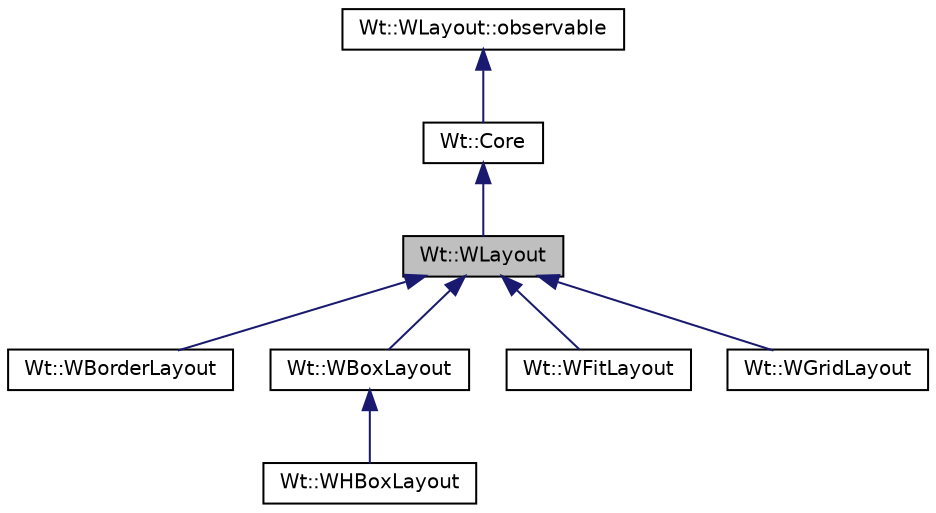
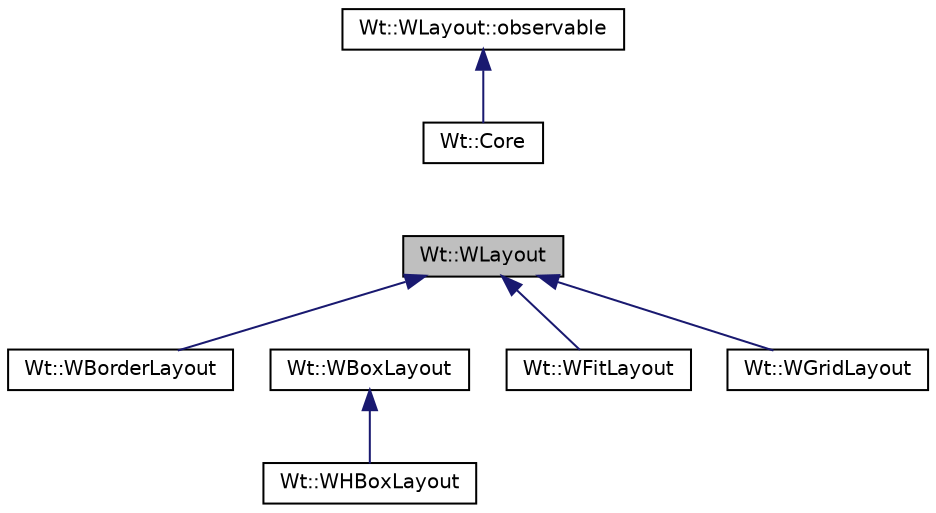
edge "Wt::WLayout" -> "Wt::Core": removed
edge "Wt::WBoxLayout" -> "Wt::WLayout": removed
